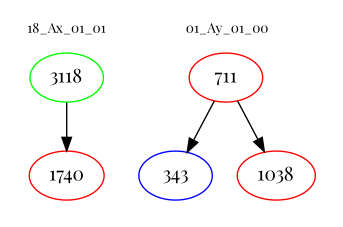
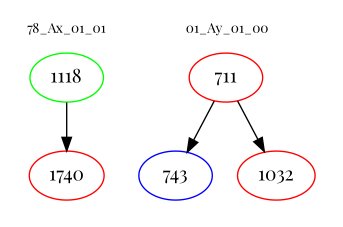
cluster "18_Ax_01_01": label "18_Ax_01_01" -> "78_Ax_01_01"
node "3118": label "3118" -> "1118"
node "343": label "343" -> "743"
node "1038": label "1038" -> "1032"
